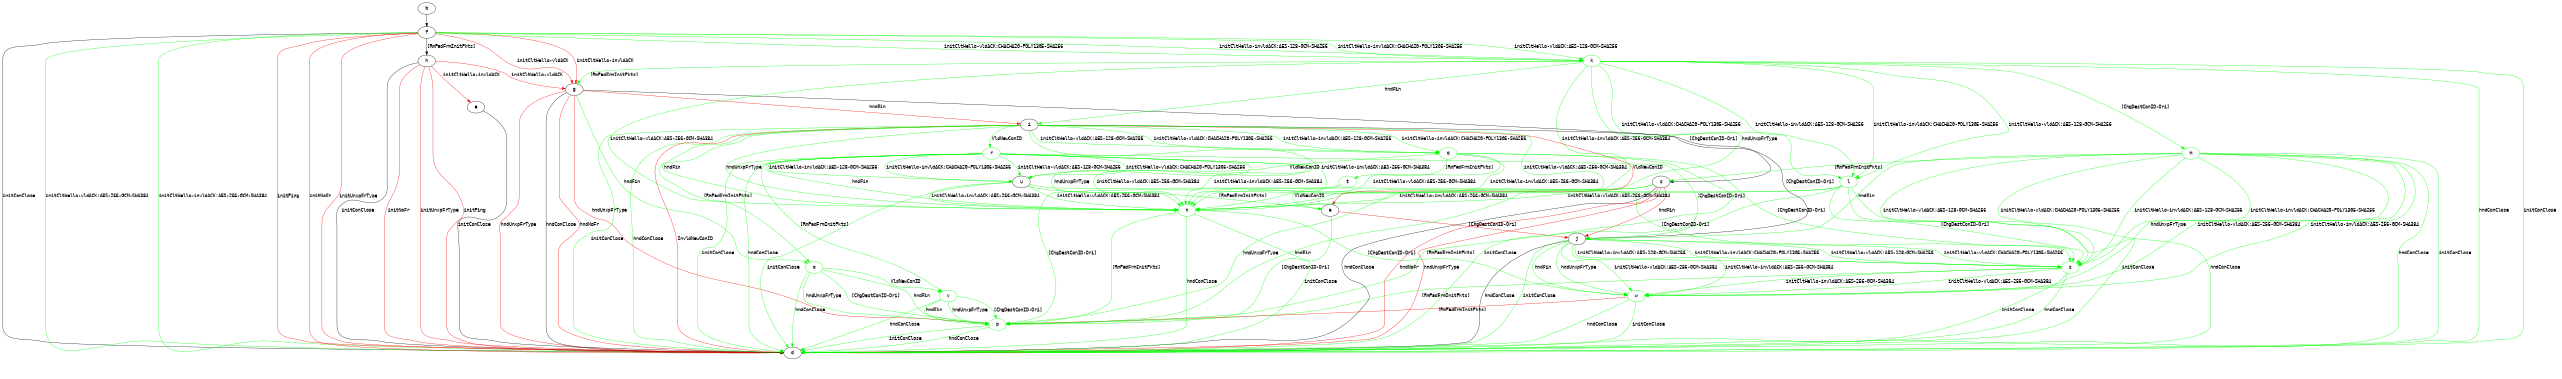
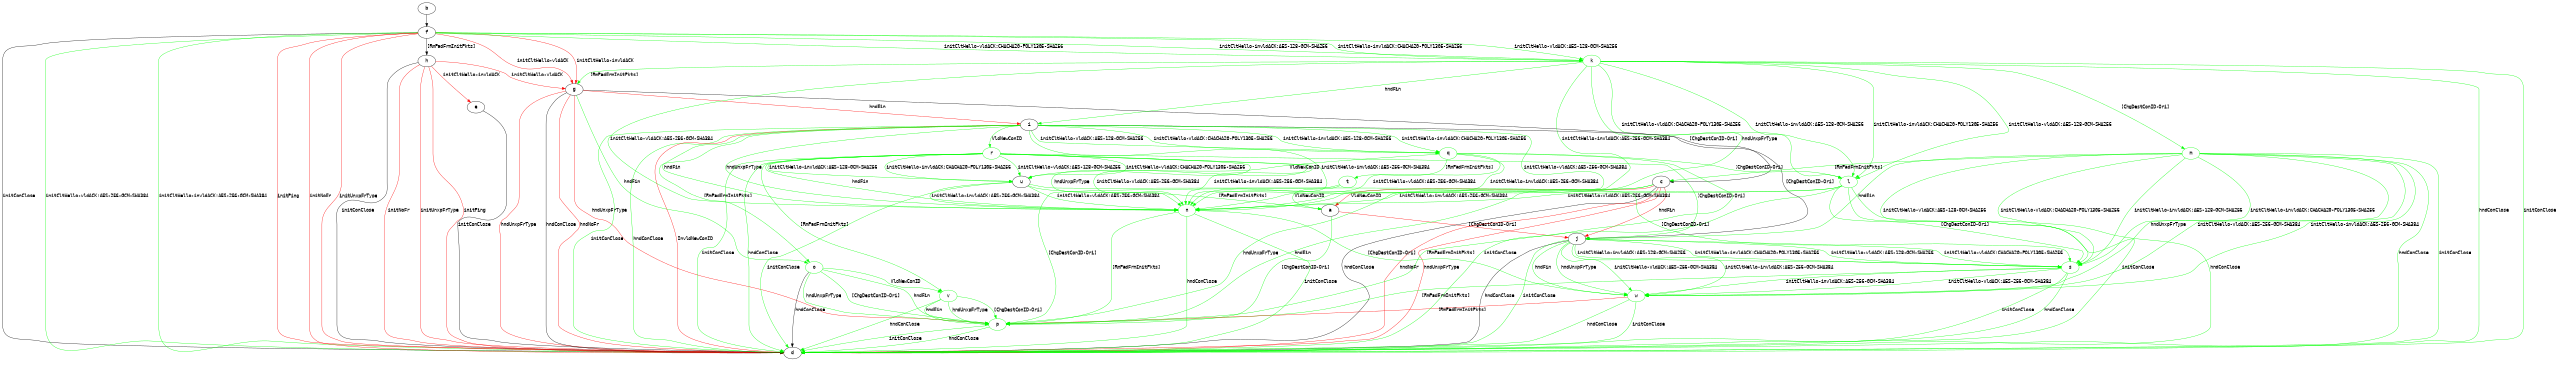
edge "i" -> "a": now "c" -> "a"
edge "q" -> "s": now "q" -> "l"
edge "o" -> "d": color green -> black
